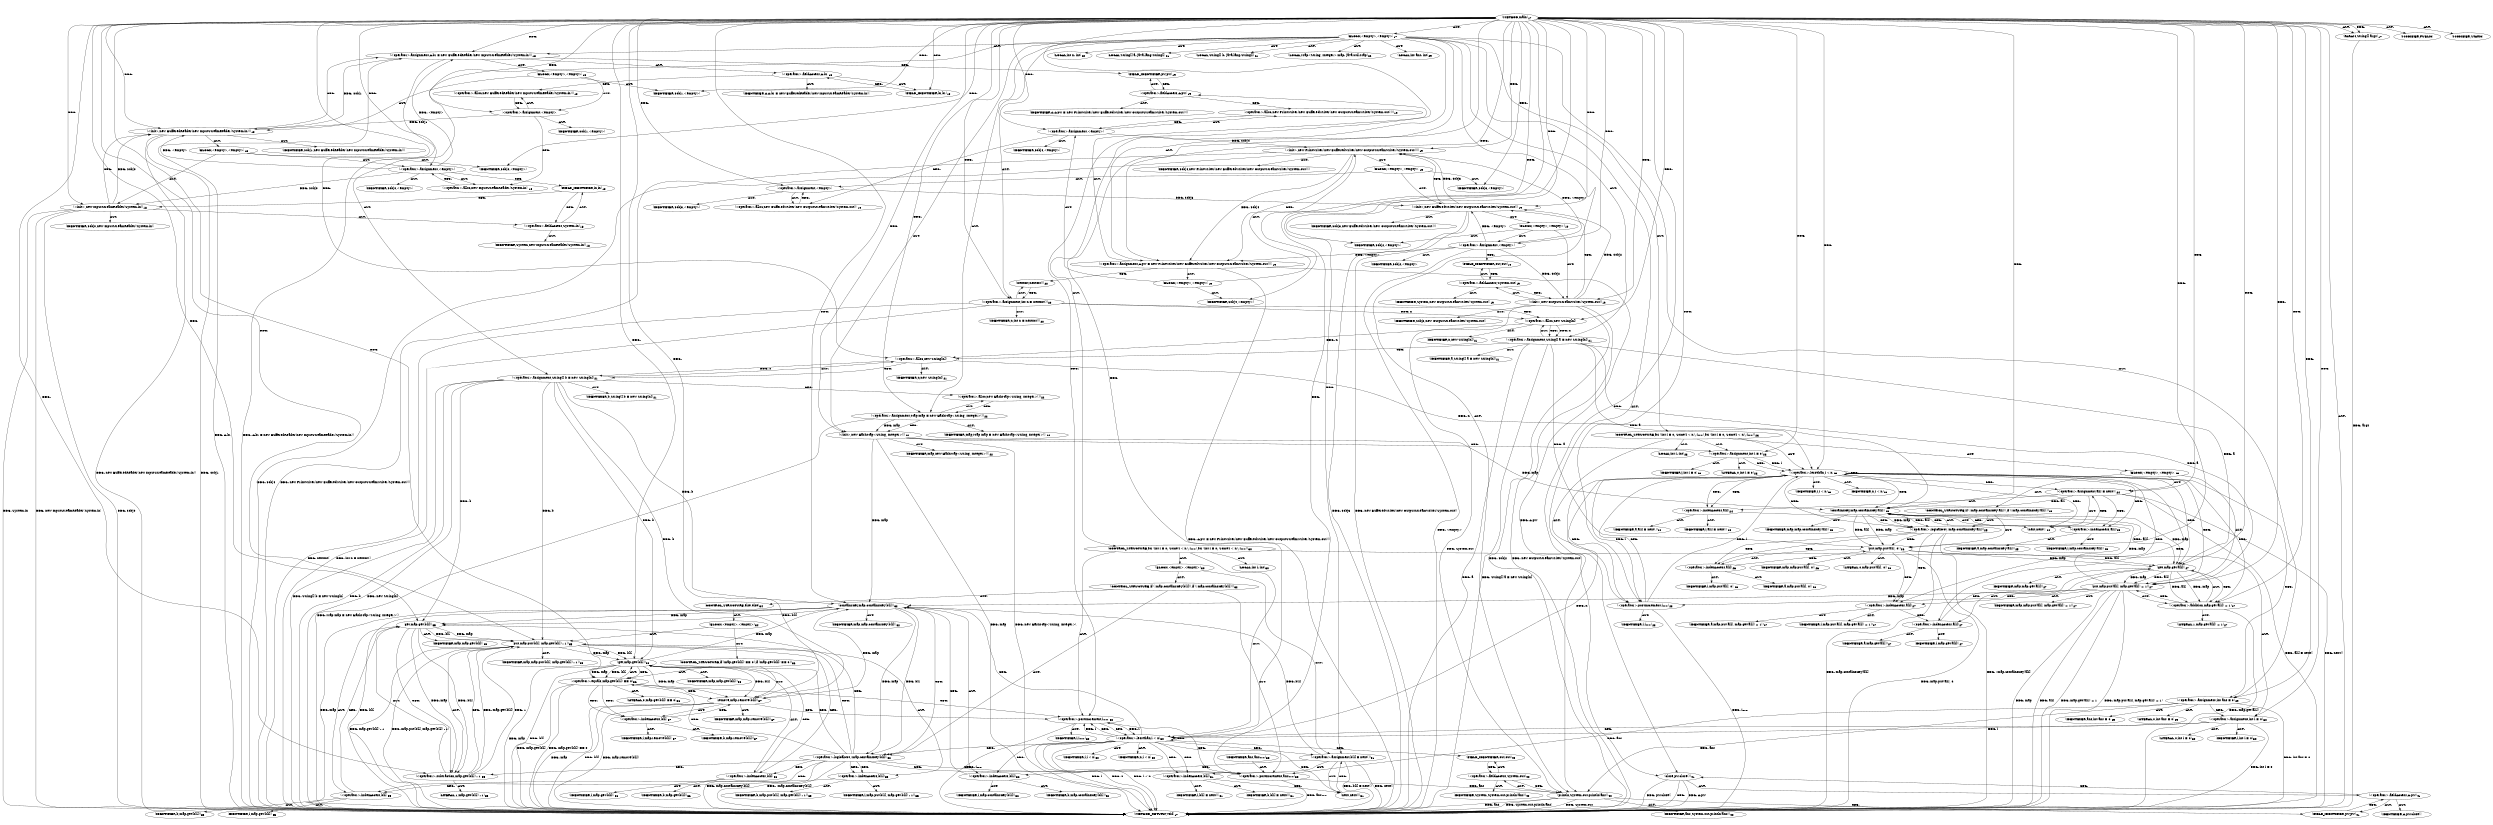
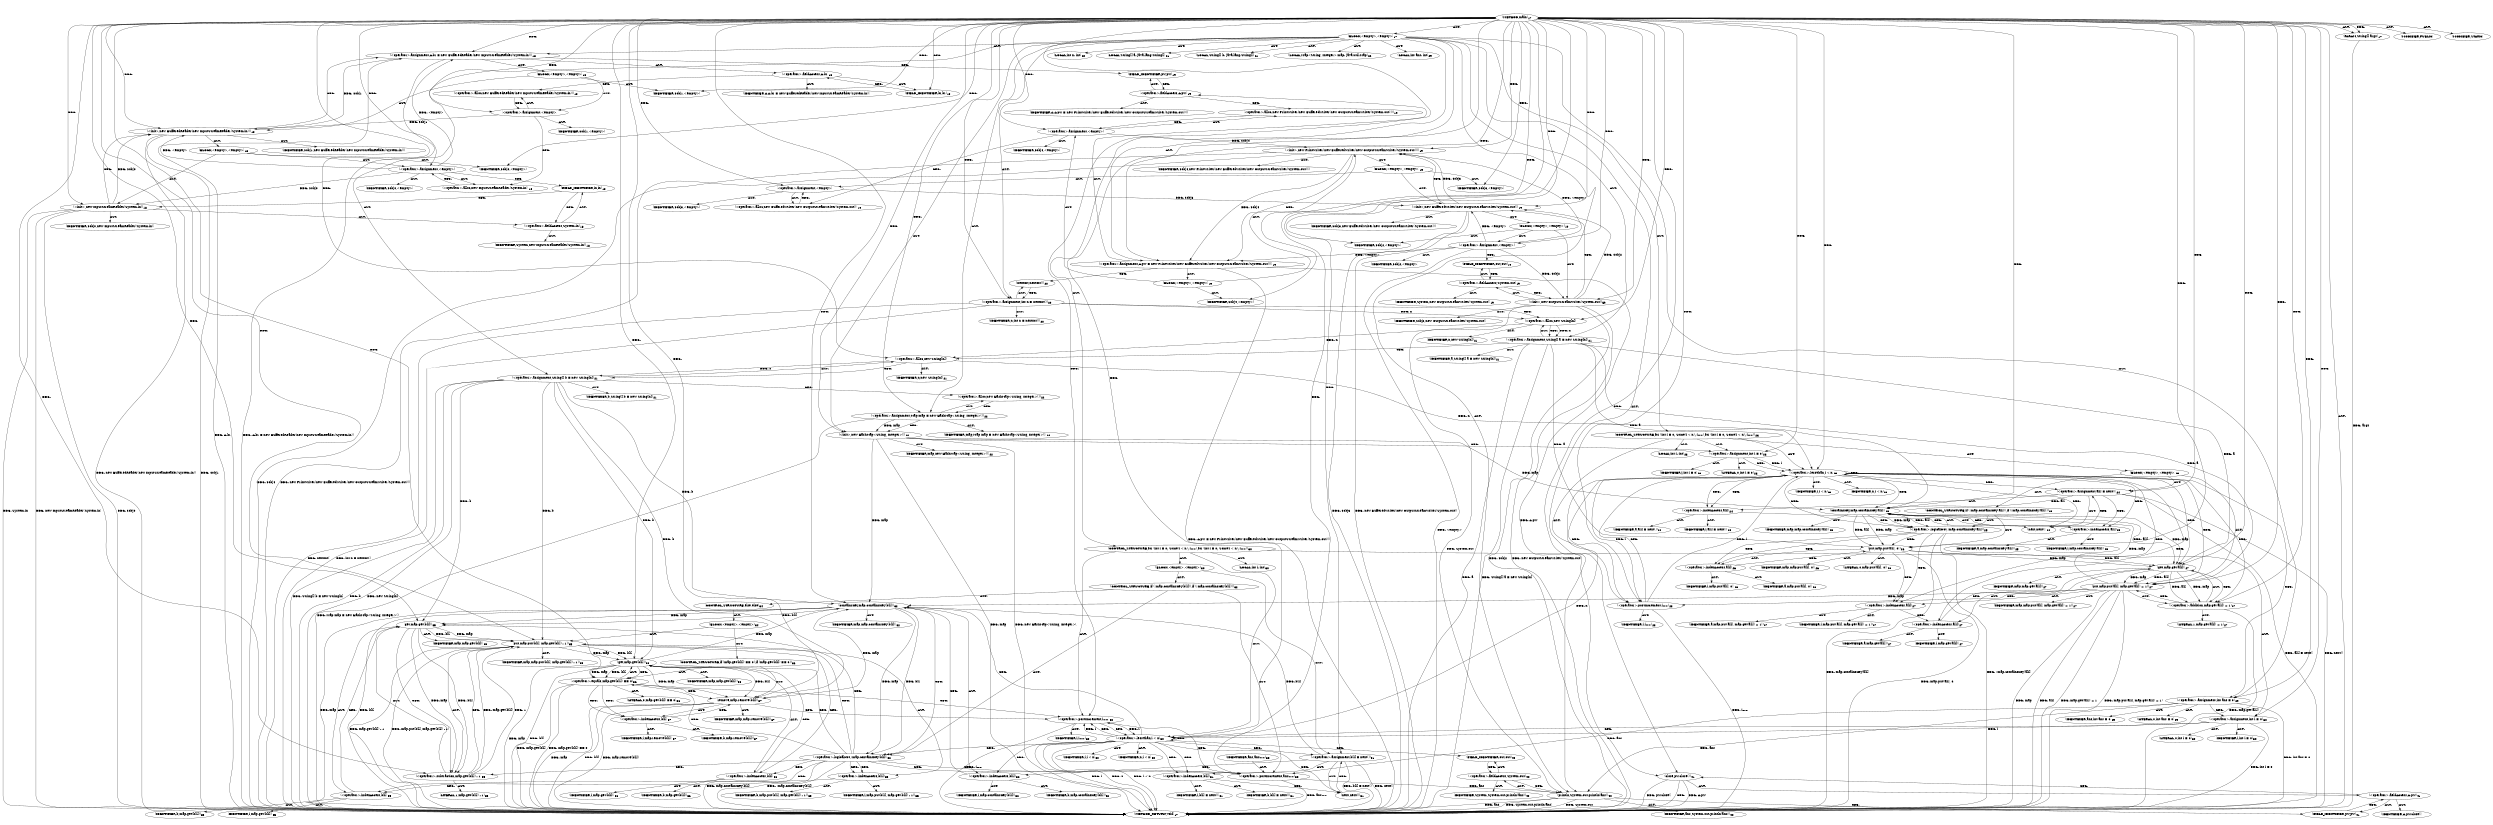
node "(<init>,new OutputStreamWriter(System.out))": text "19" -> "59"
